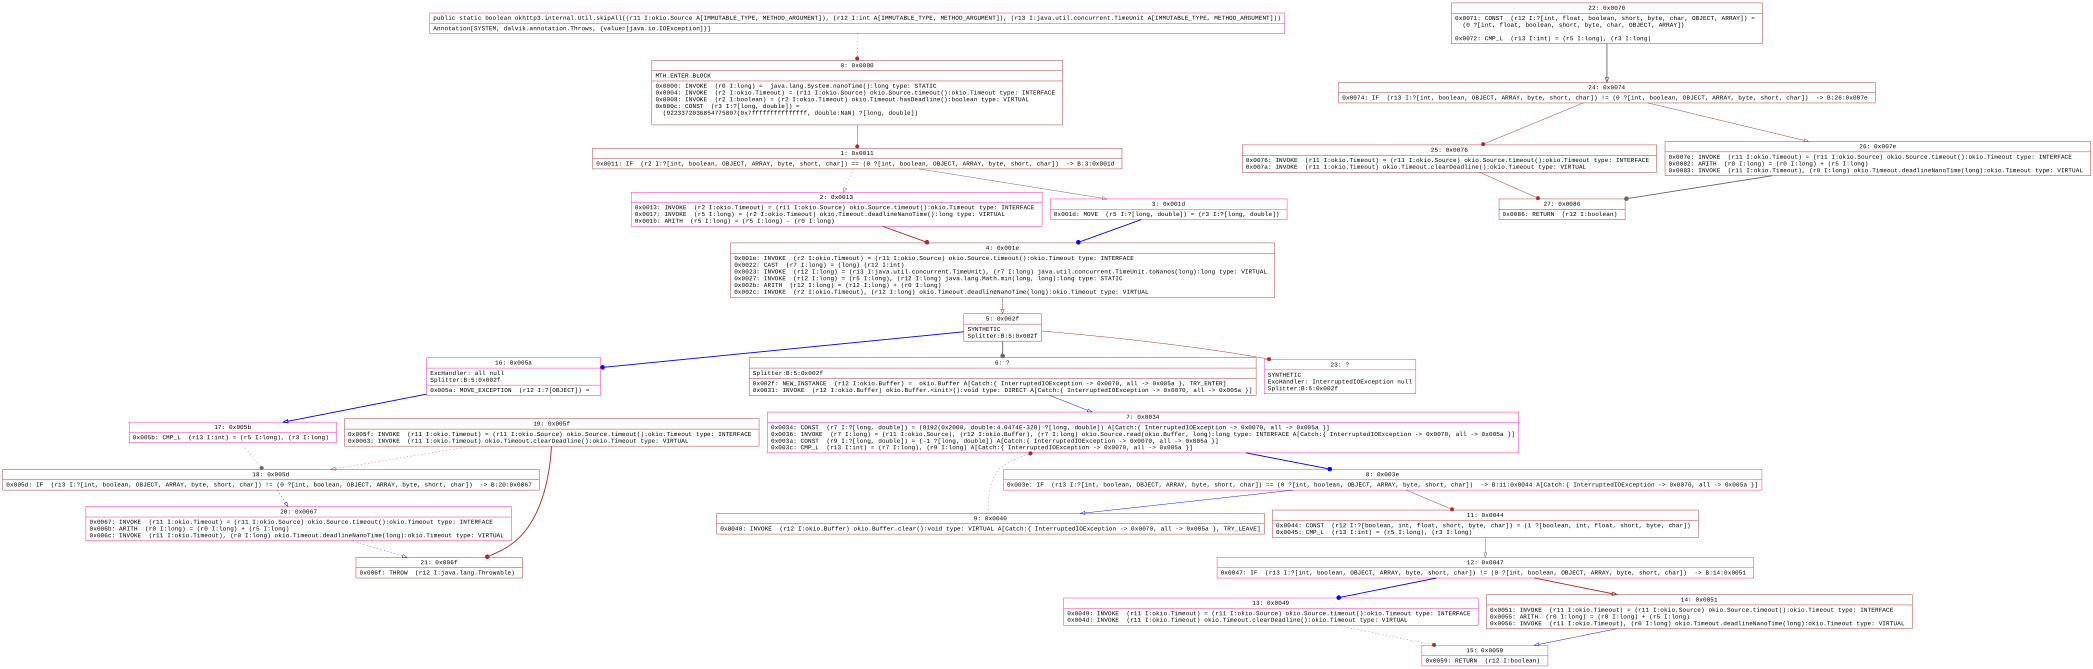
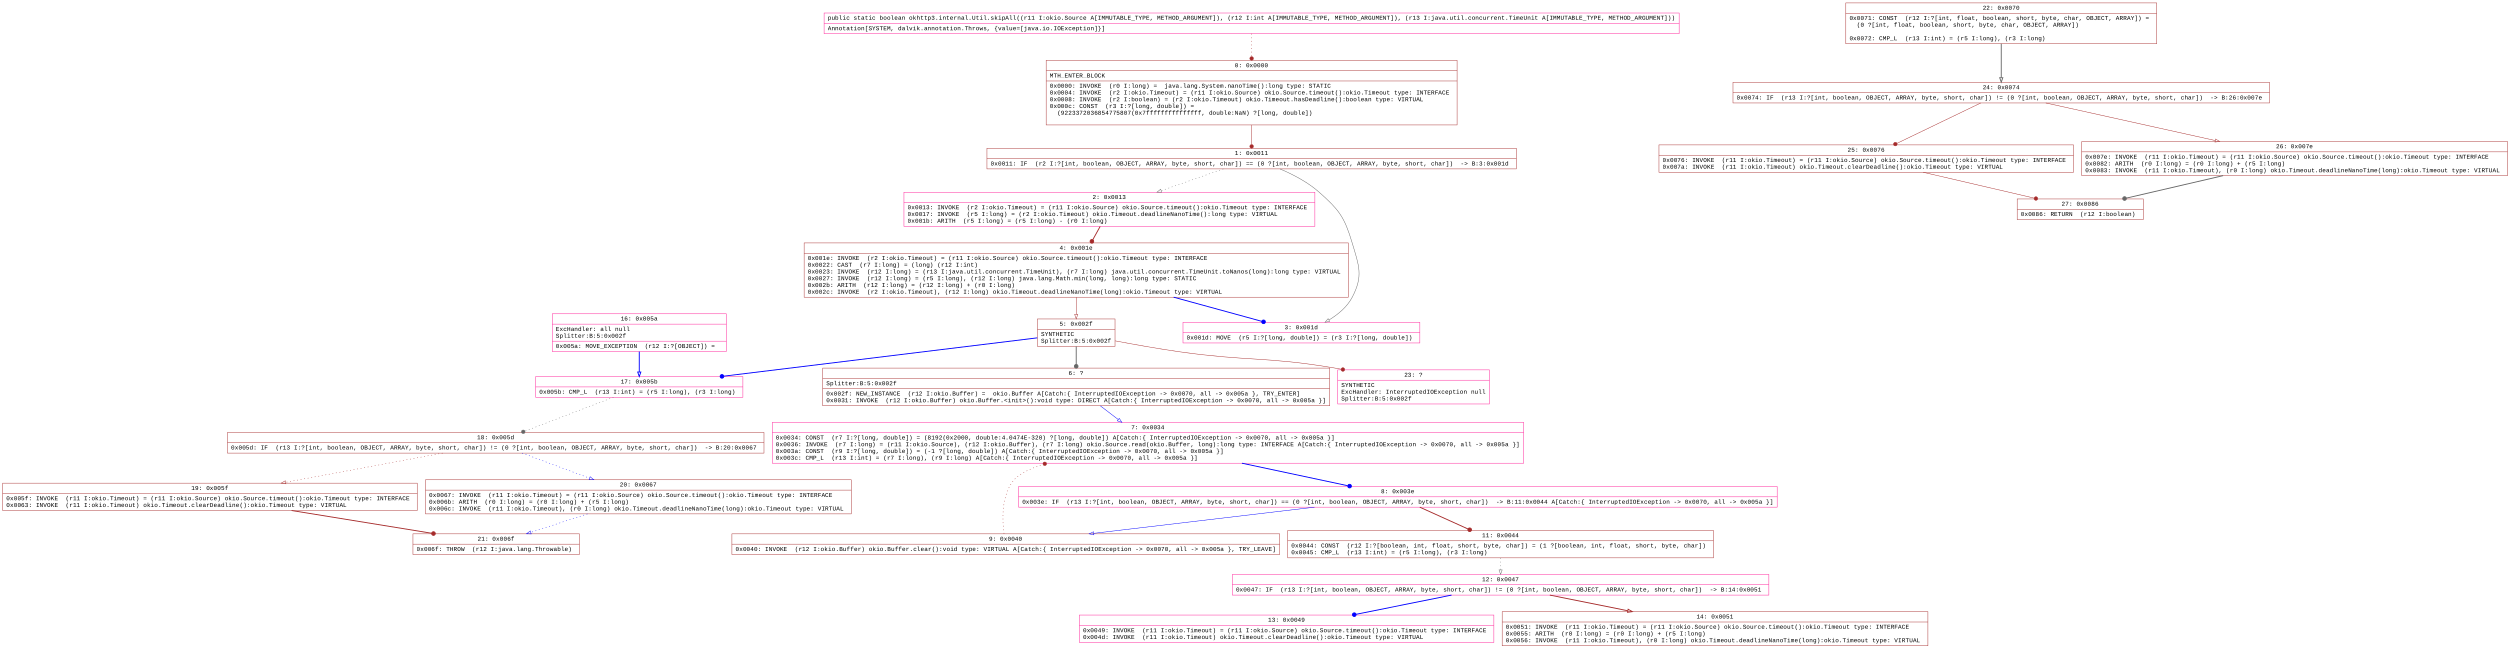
edge "3: 0x001d" -> "4: 0x001e": reversed
edge "5: 0x002f" -> "16: 0x005a": now "5: 0x002f" -> "17: 0x005b"
edge "19: 0x005f" -> "18: 0x005d": reversed
edge "8: 0x003e" -> "11: 0x0044": style solid -> bold
node "20: 0x0067": color deeppink -> brown
edge "11: 0x0044" -> "12: 0x0047": style solid -> dotted
node "15: 0x0059": removed
